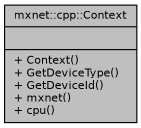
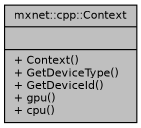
node "mxnet::cpp::Context": text "+ mxnet()" -> "+ gpu()"
